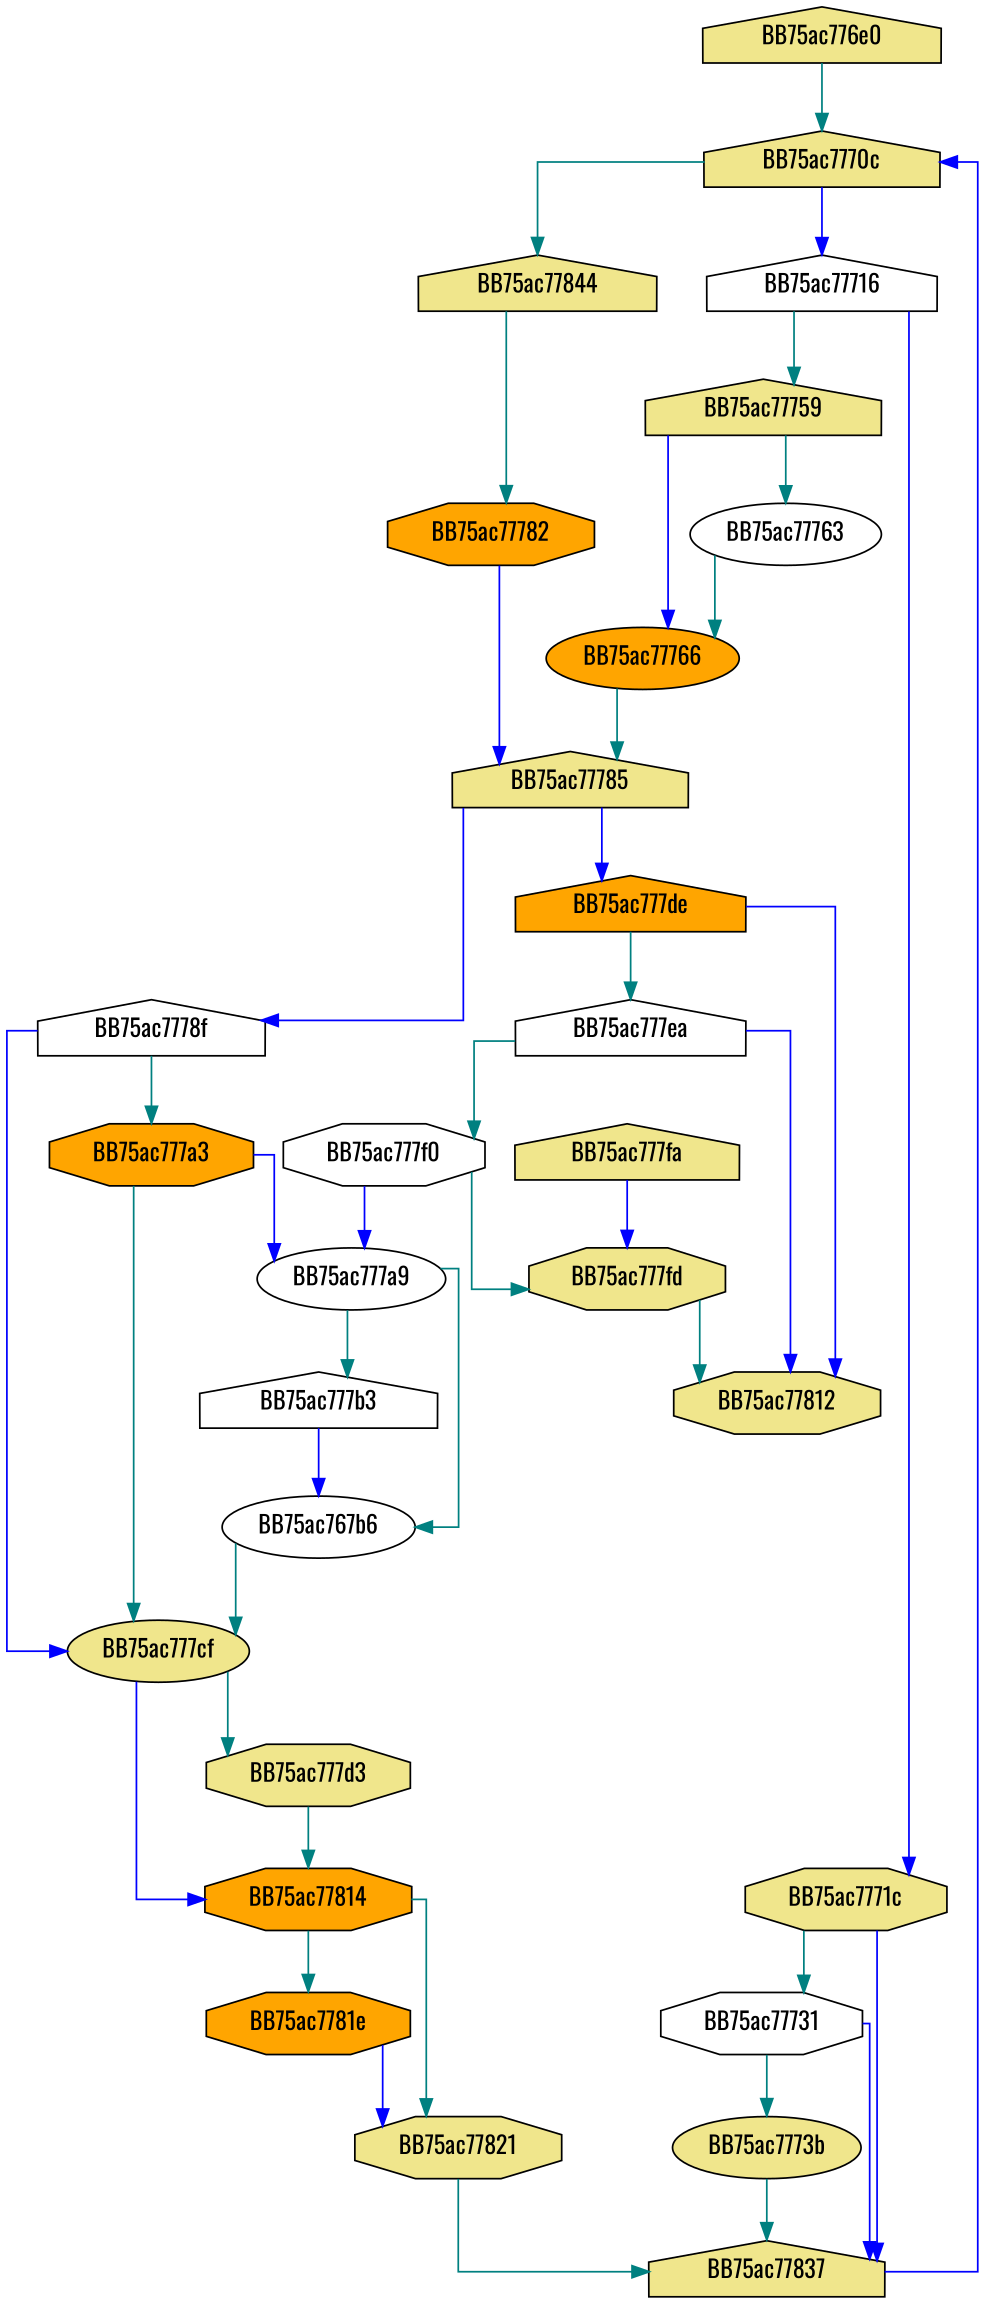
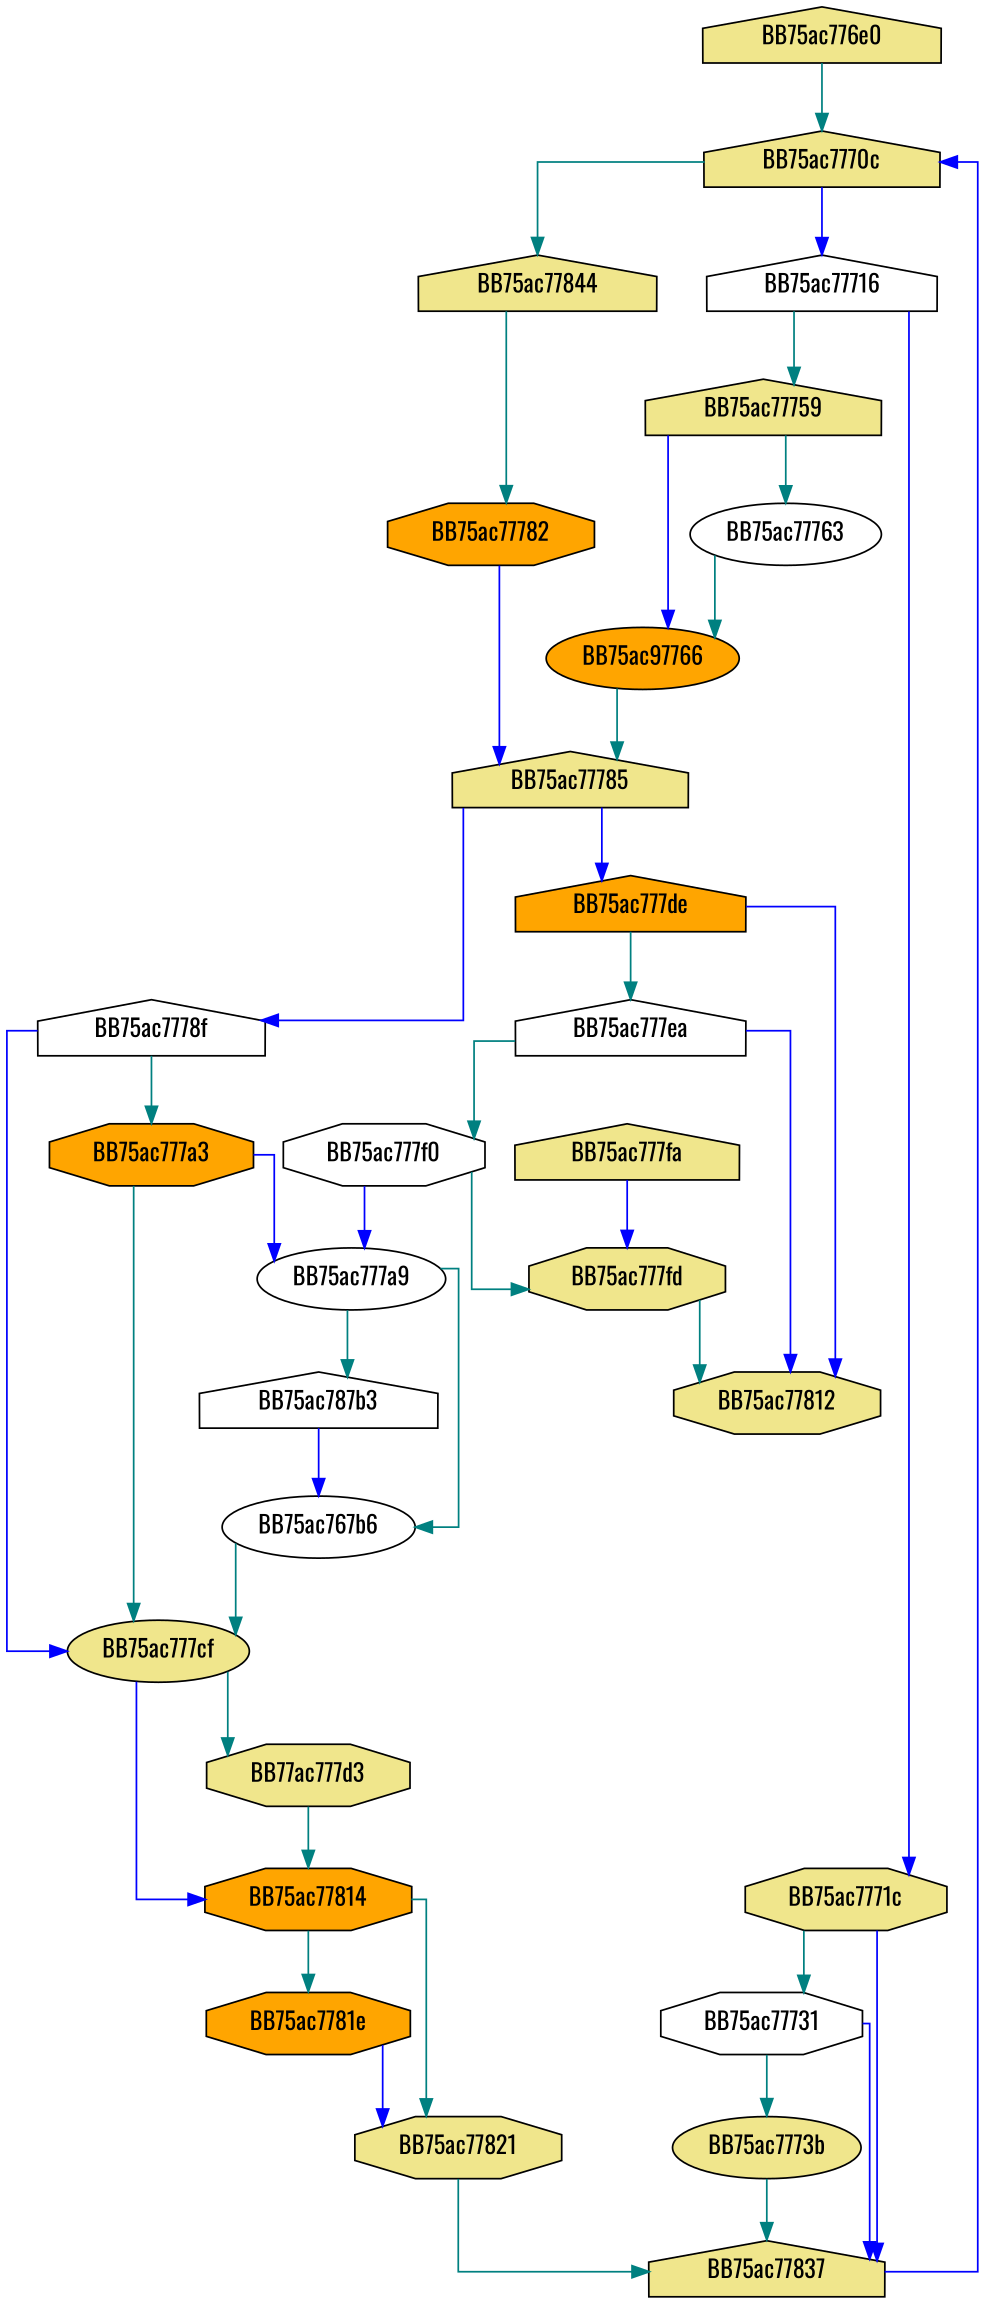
node "BB75ac77766": label "BB75ac77766" -> "BB75ac97766"
node "BB75ac777b3": label "BB75ac777b3" -> "BB75ac787b3"
node "BB75ac777d3": label "BB75ac777d3" -> "BB77ac777d3"
